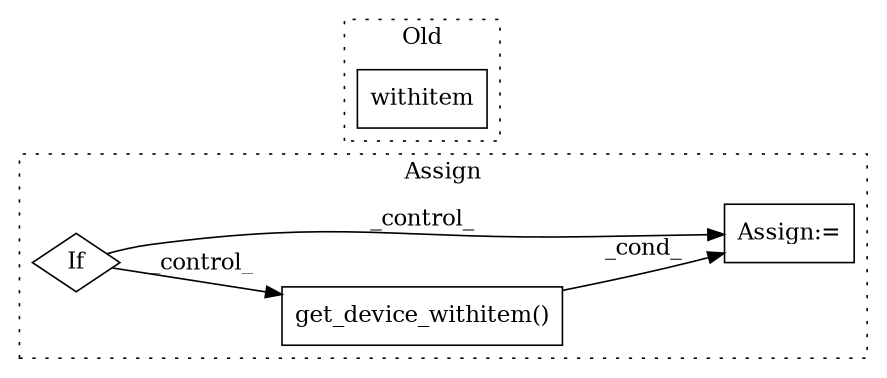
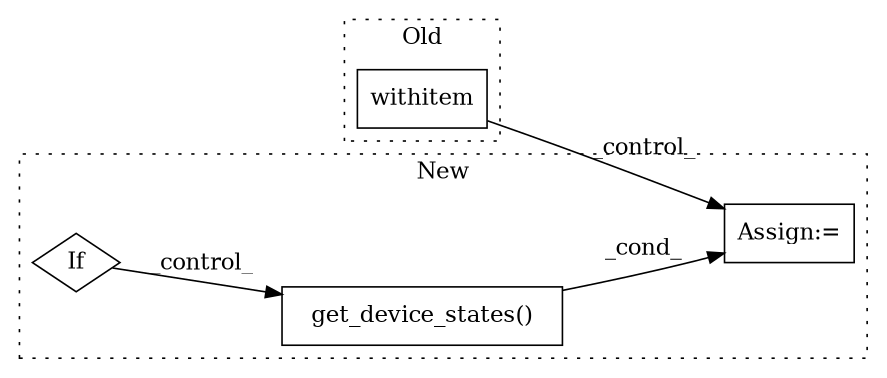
cluster "Assign": label "Assign" -> "New"
edge "If" -> "Assign:=": now "withitem" -> "Assign:="
node "get_device_withitem()": label "get_device_withitem()" -> "get_device_states()"
